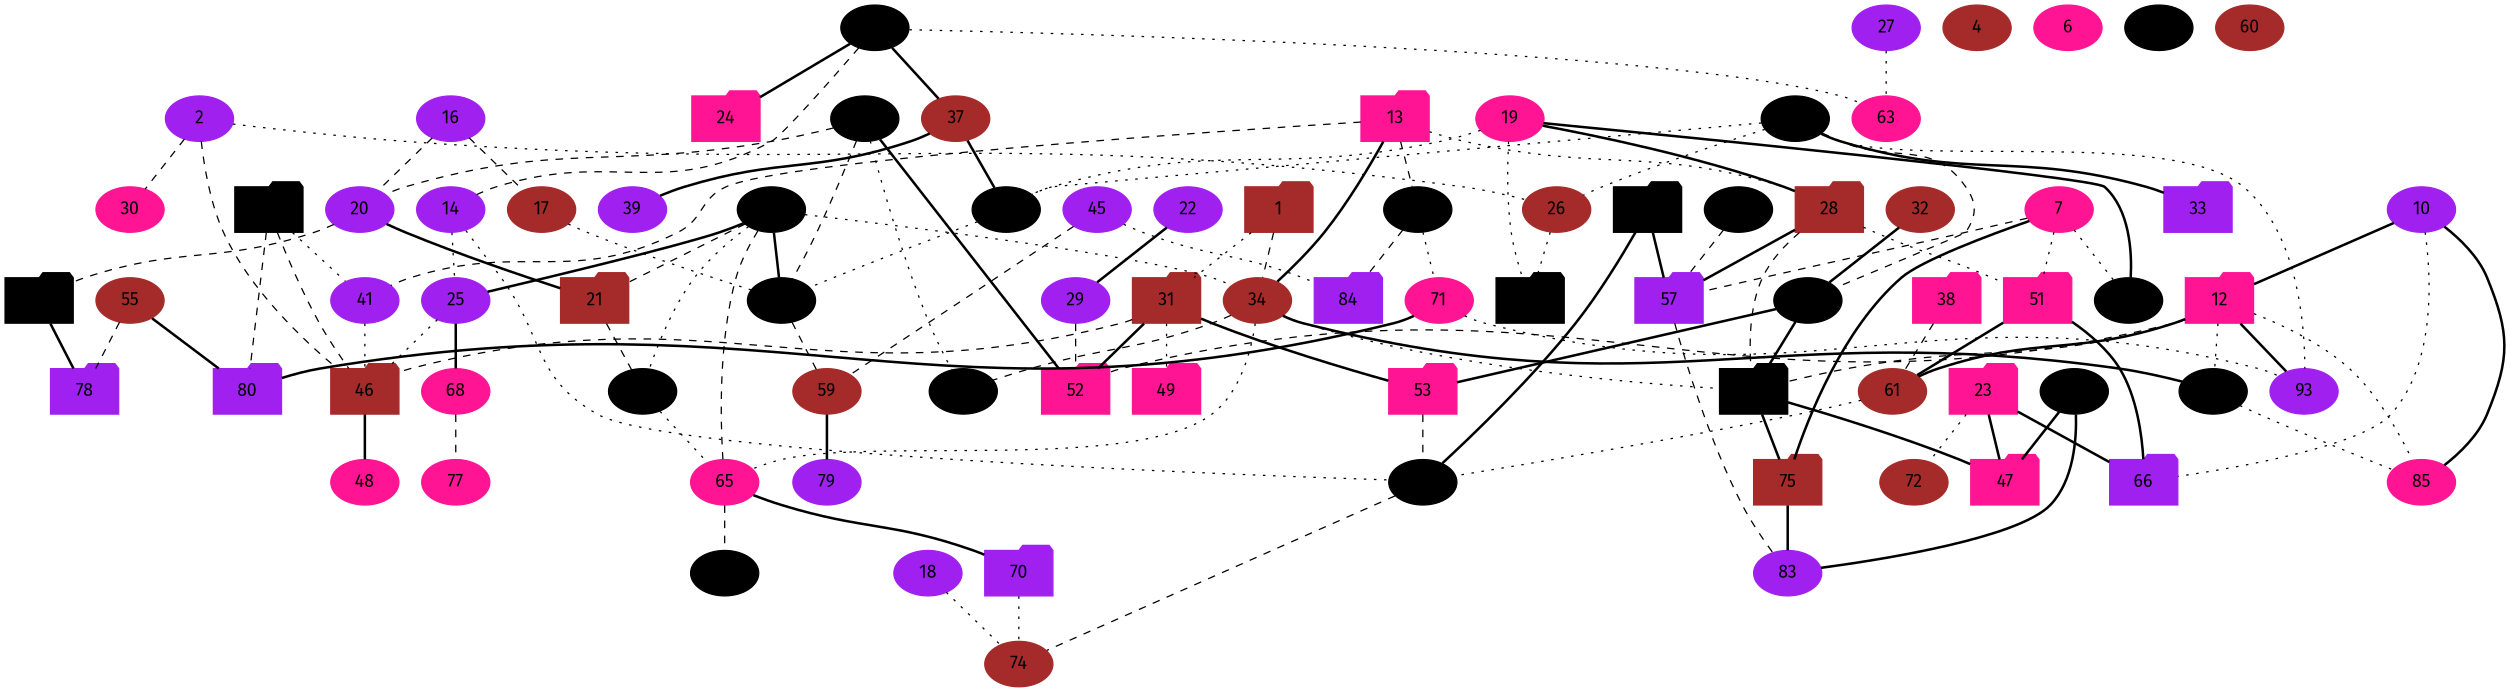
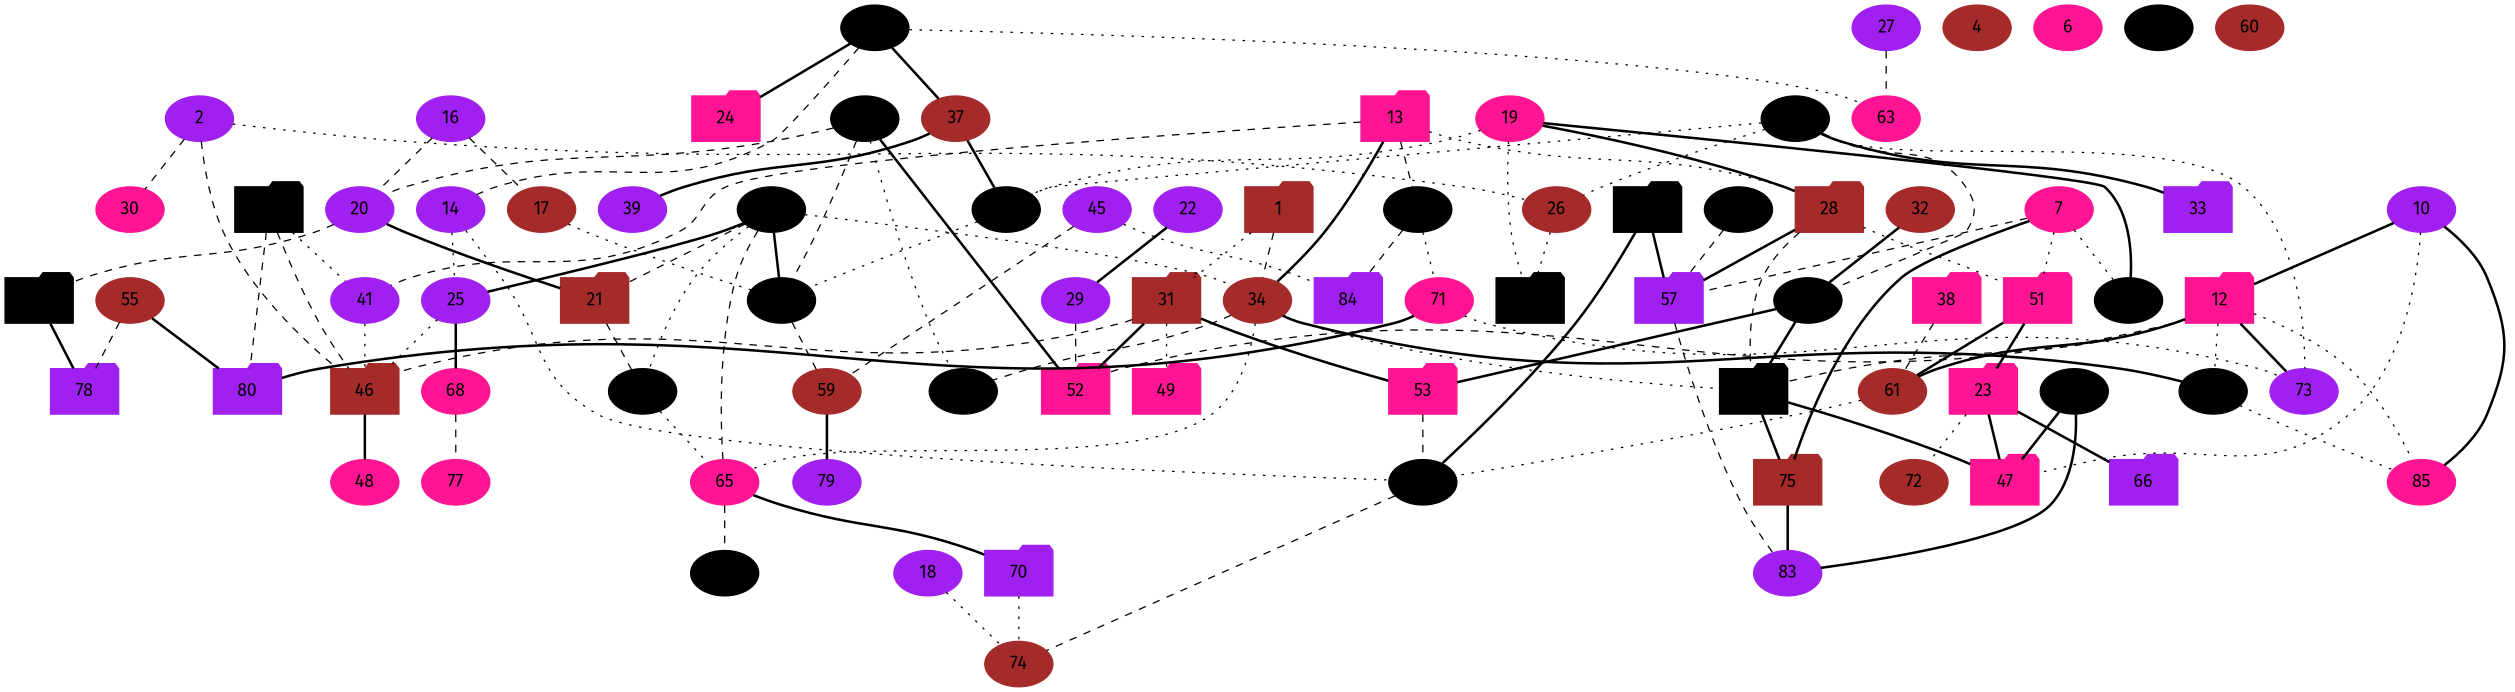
edge "27" -- "63": style dotted -> dashed
edge "51" -- "66": now "51" -- "23"
node "93": label "93" -> "73"
edge "10" -- "66": now "10" -- "47"
